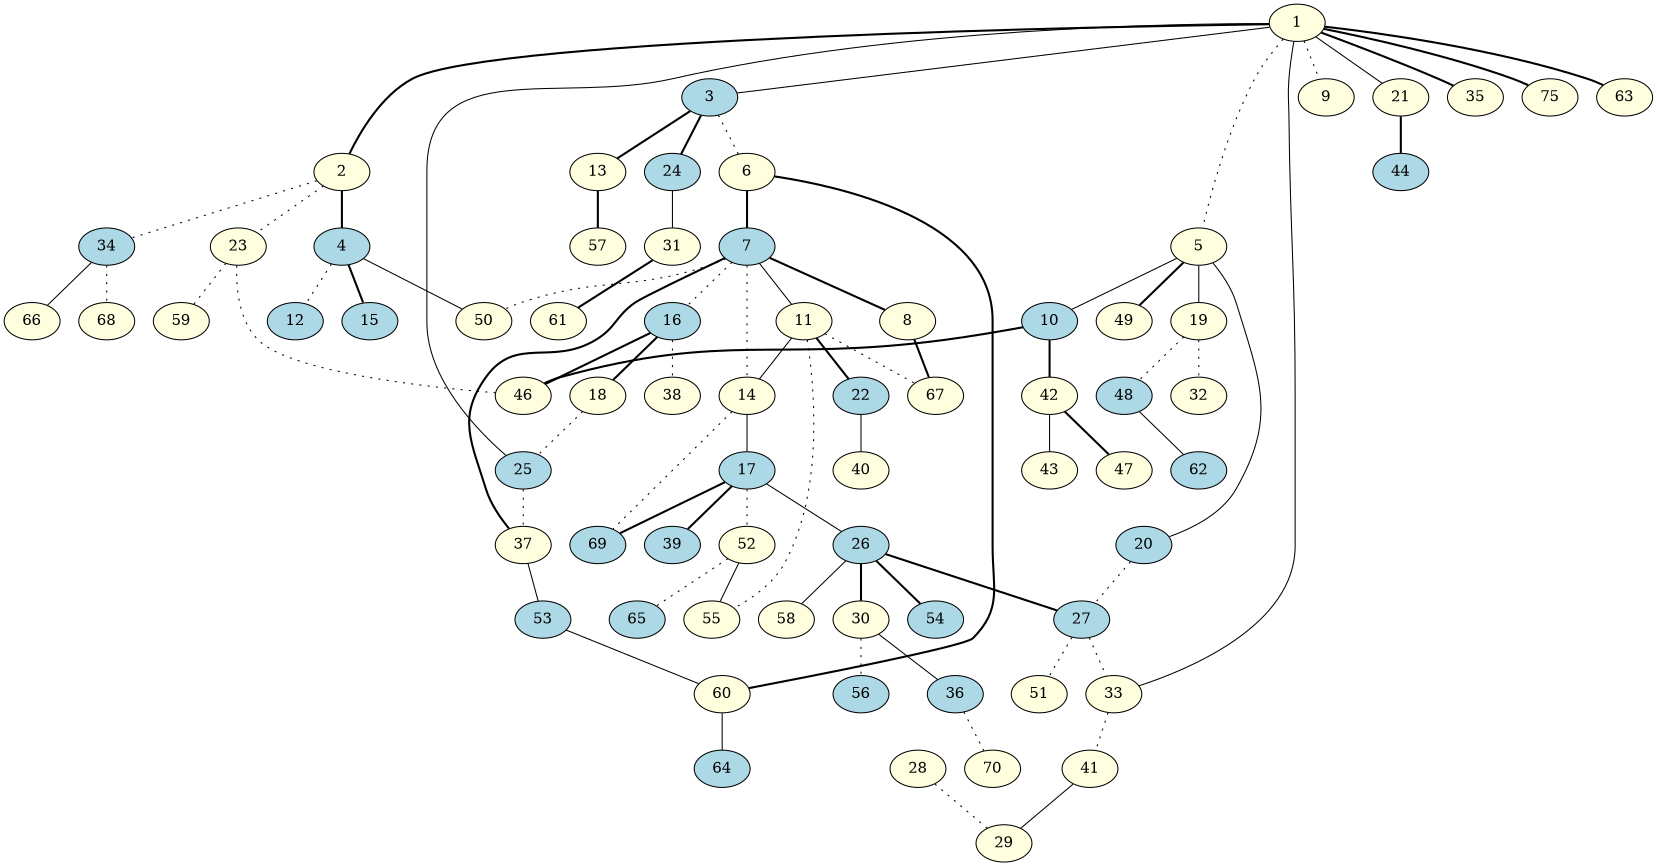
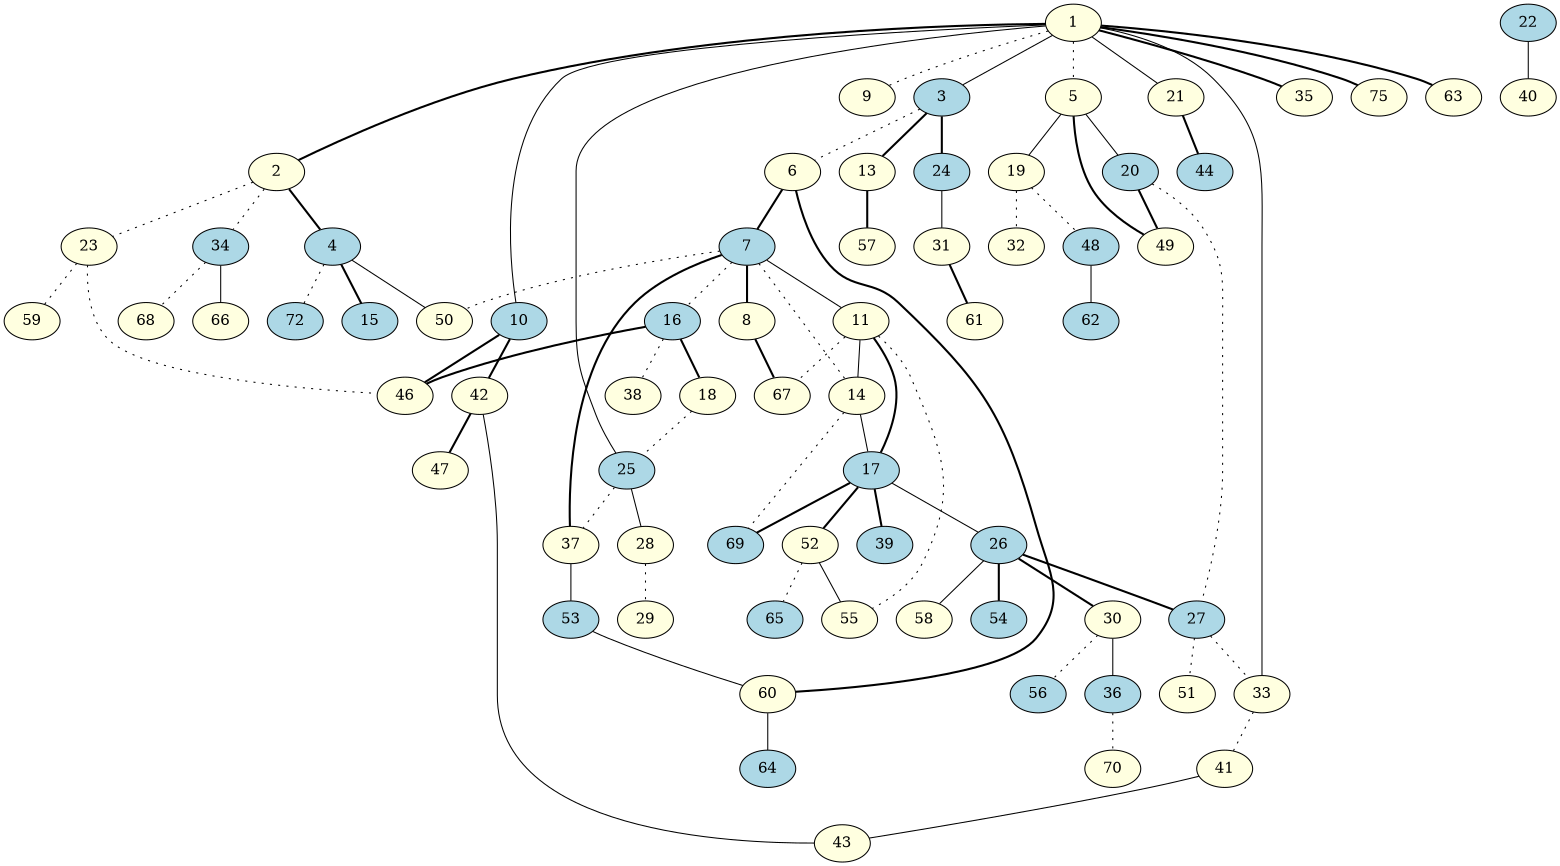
edge "20" -- "49": added
edge "5" -- "10": now "1" -- "10"
node "12": label "12" -> "72"
edge "11" -- "22": now "11" -- "17"
edge "25" -- "28": added
edge "17" -- "52": style dotted -> bold
edge "41" -- "29": now "41" -- "43"
